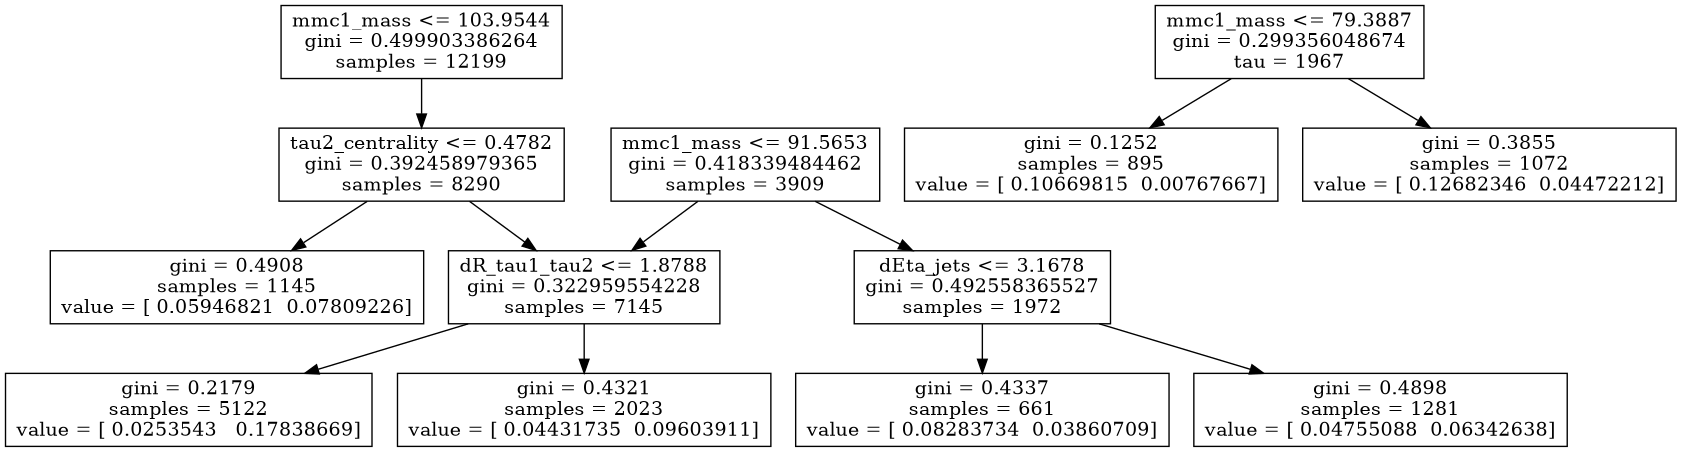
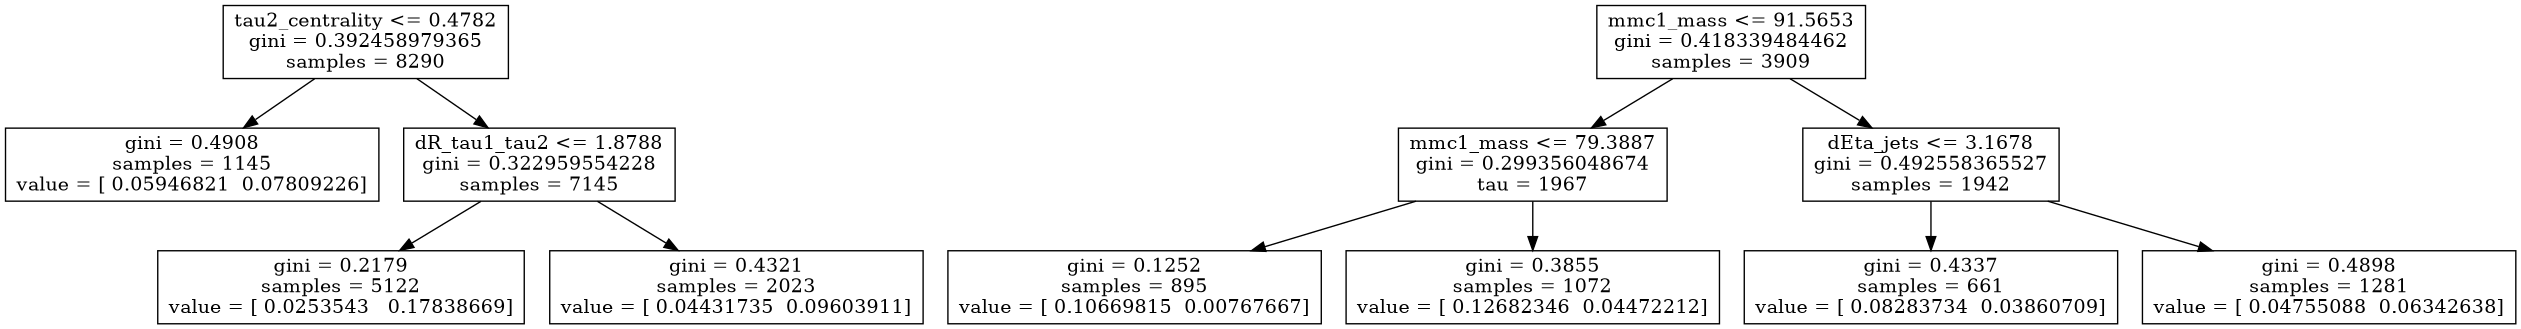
node "mmc1_mass <= 103.9544 gini = 0.499903386264 samples = 12199": removed
edge "mmc1_mass <= 91.5653 gini = 0.418339484462 samples = 3909" -> "dR_tau1_tau2 <= 1.8788 gini = 0.322959554228 samples = 7145": now "mmc1_mass <= 91.5653 gini = 0.418339484462 samples = 3909" -> "mmc1_mass <= 79.3887 gini = 0.299356048674 tau = 1967"
node "dEta_jets <= 3.1678 gini = 0.492558365527 samples = 1972": label "dEta_jets <= 3.1678 gini = 0.492558365527 samples = 1972" -> "dEta_jets <= 3.1678 gini = 0.492558365527 samples = 1942"
